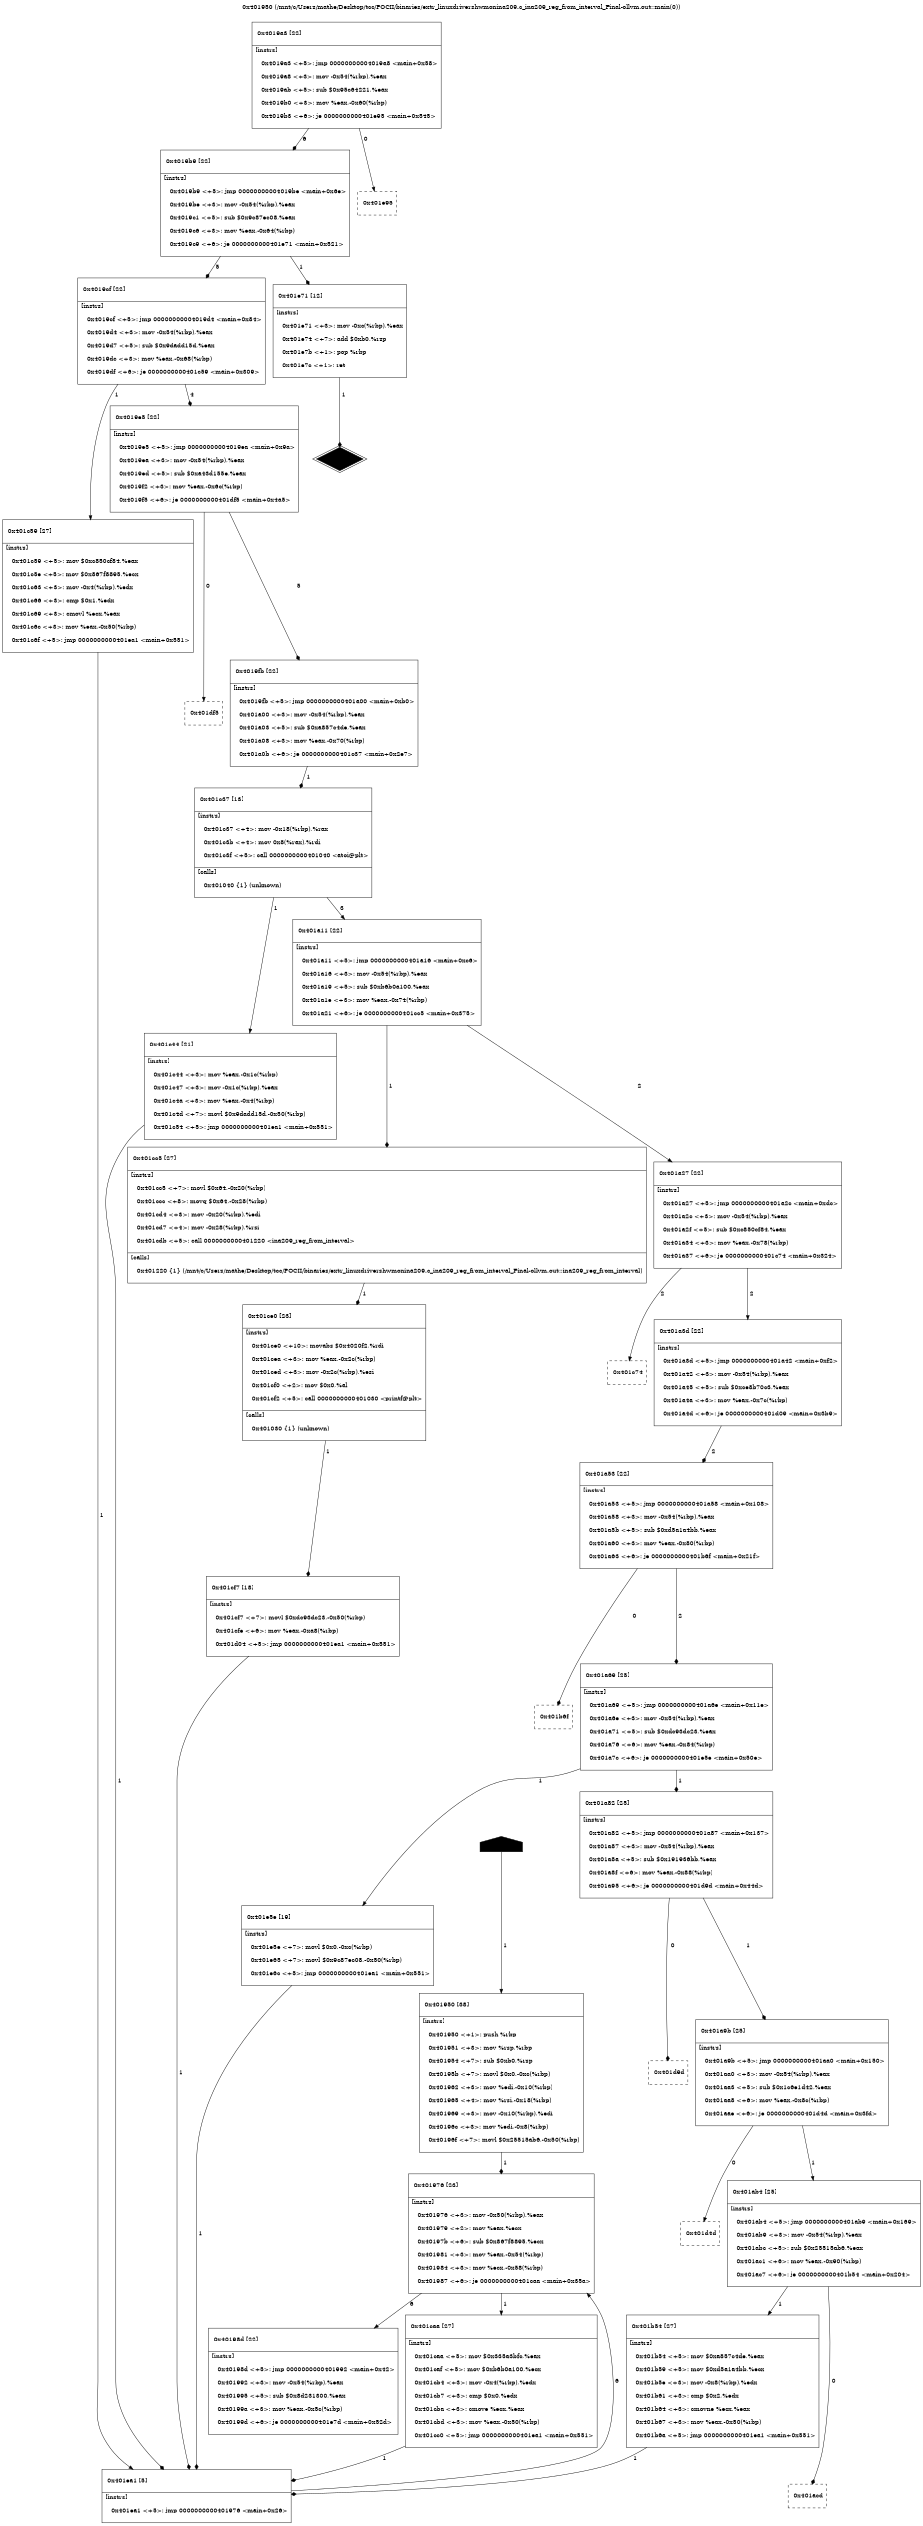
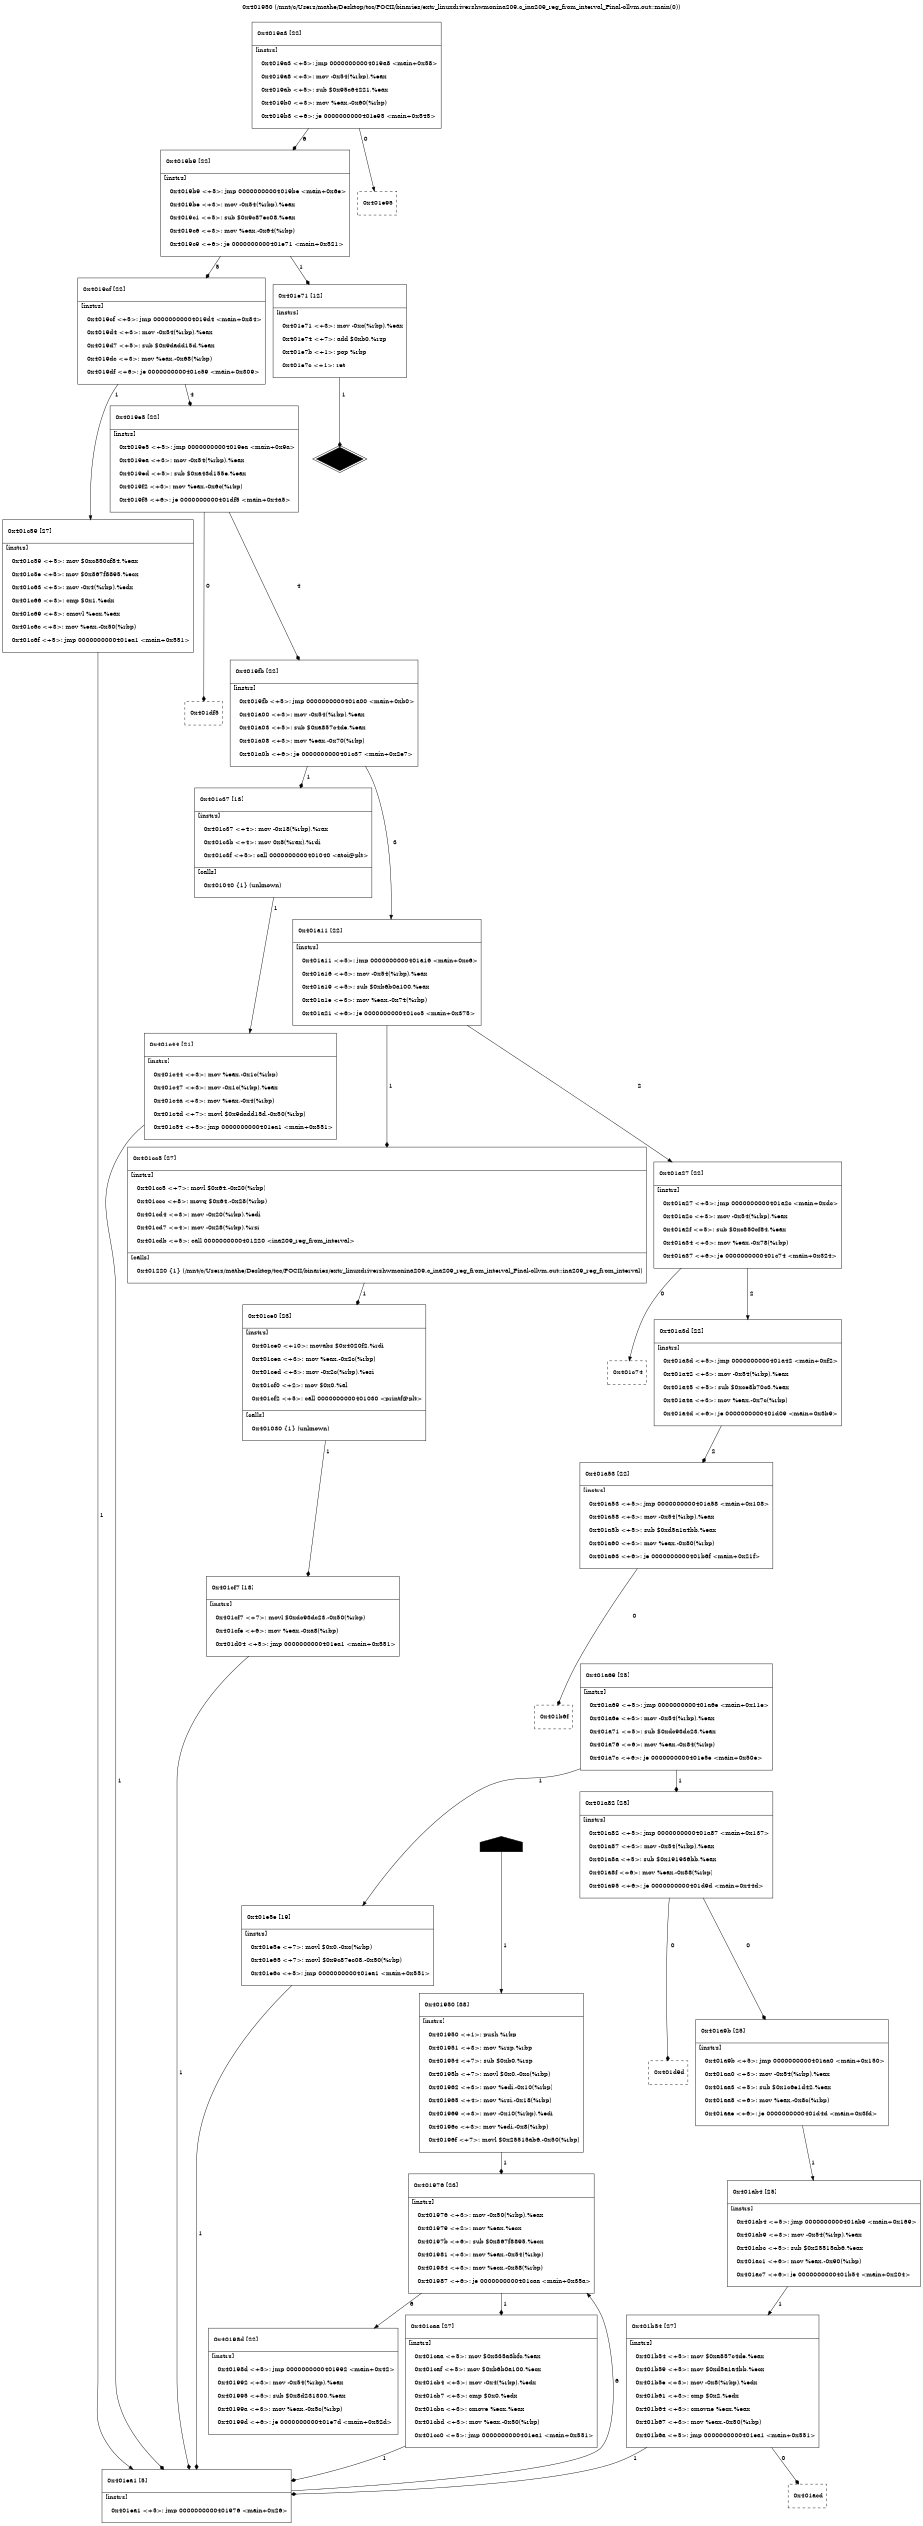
edge "0x4019e5 [22]" -> "0x4019fb [22]": label " 5" -> " 4"
edge "0x4019e5 [22]" -> "0x401df5": arrowhead normal -> diamond
edge "0x401c37 [13]" -> "0x401a11 [22]": now "0x4019fb [22]" -> "0x401a11 [22]"
edge "0x401a27 [22]" -> "0x401c74": label " 2" -> " 0"
edge "0x401a53 [22]" -> "0x401a69 [25]": removed, label "2"
edge "0x401a82 [25]" -> "0x401a9b [25]": label " 1" -> " 0"
node "0x401d4d": removed
edge "0x401976 [23]" -> "0x401caa [27]": arrowhead normal -> diamond
edge "0x401ab4 [25]" -> "0x401acd": now "0x401b54 [27]" -> "0x401acd"
